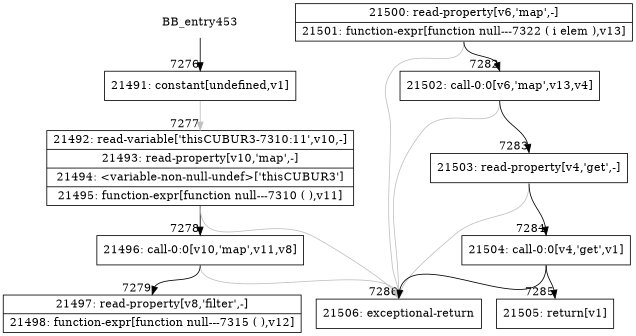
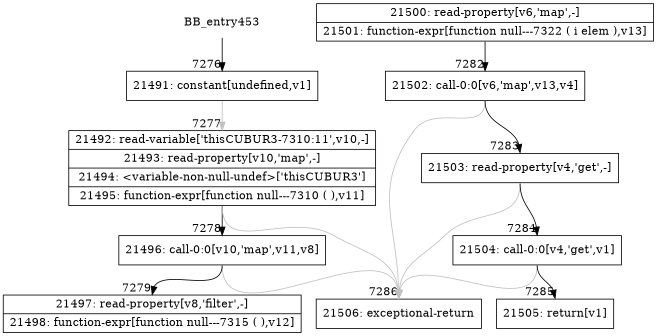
edge "21500: read-property[v6,'map',-]" -> "21506: exceptional-return": removed
edge "21504: call-0:0[v4,'get',v1]" -> "21506: exceptional-return": color black -> gray
